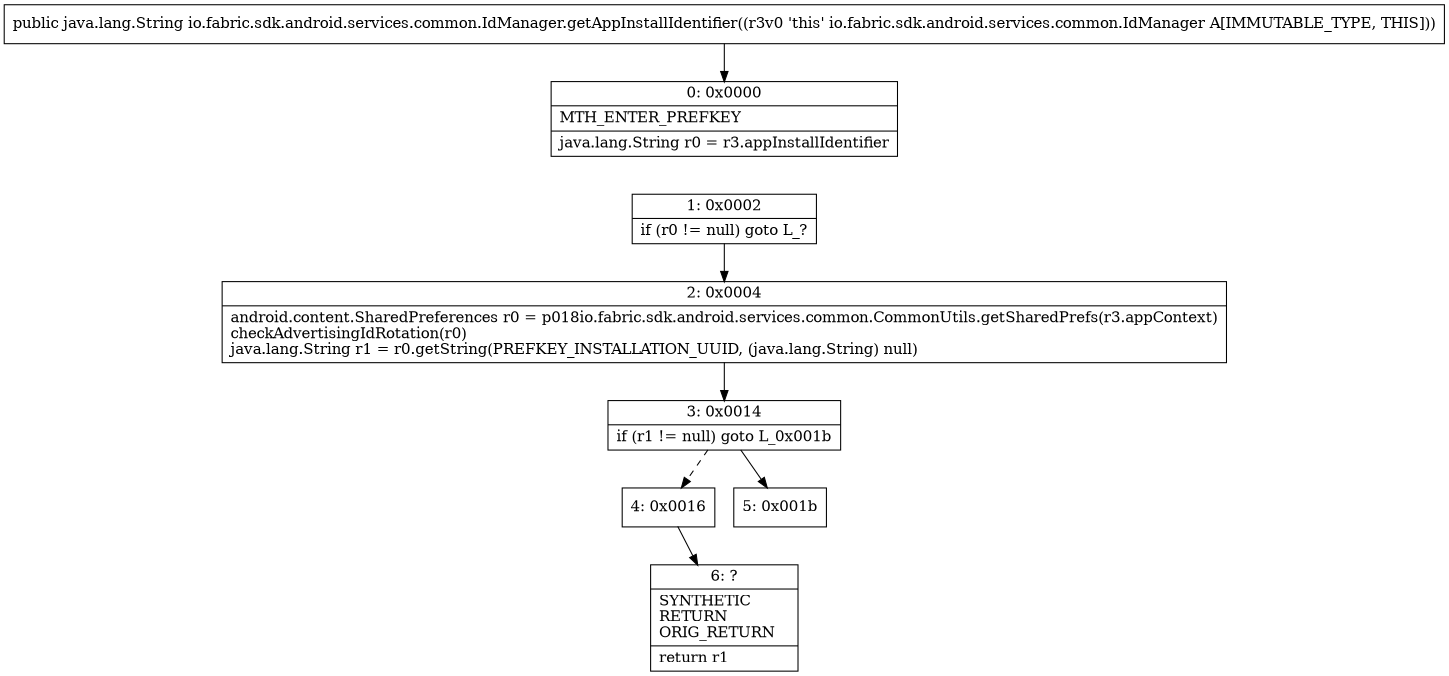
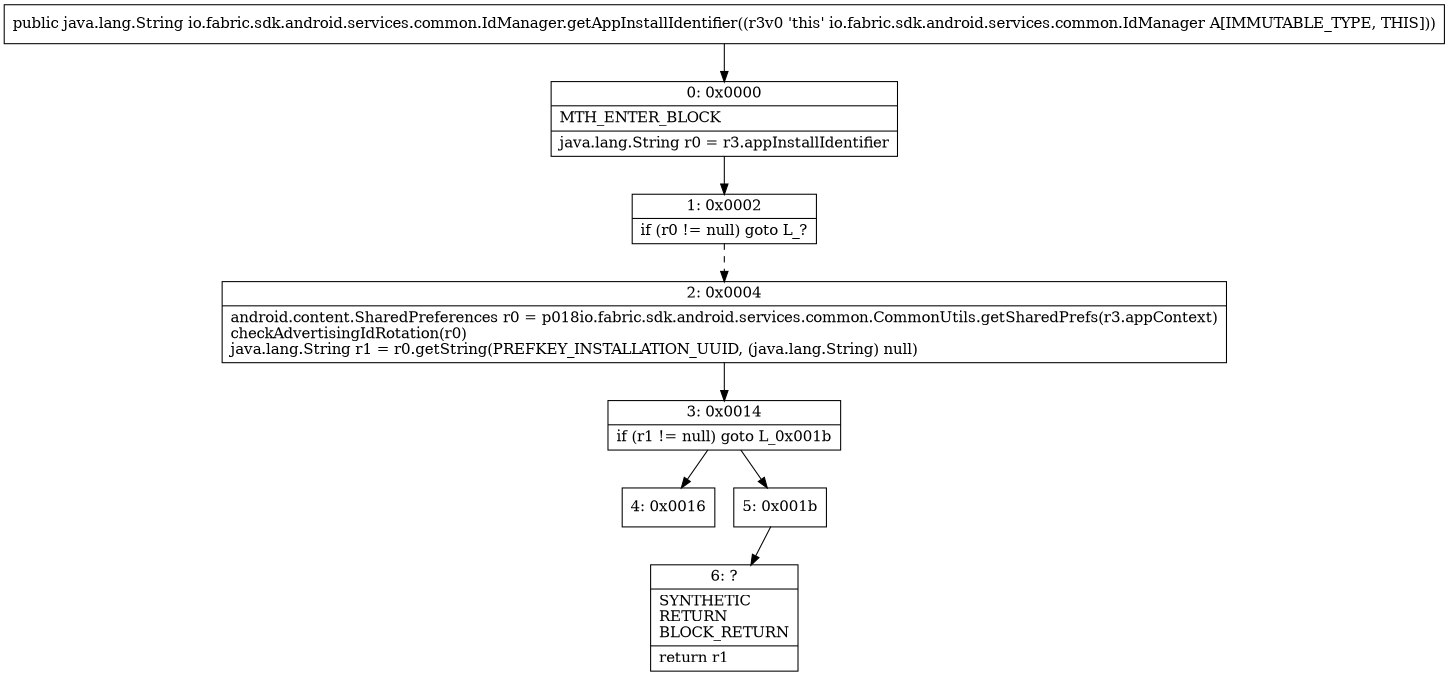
node "0: 0x0000": text "MTH_ENTER_PREFKEY" -> "MTH_ENTER_BLOCK"
edge "0: 0x0000" -> "1: 0x0002": added
edge "1: 0x0002" -> "2: 0x0004": style solid -> dashed
edge "3: 0x0014" -> "4: 0x0016": style dashed -> solid
edge "4: 0x0016" -> "6: ?": now "5: 0x001b" -> "6: ?"
node "6: ?": text "ORIG_RETURN" -> "BLOCK_RETURN"
